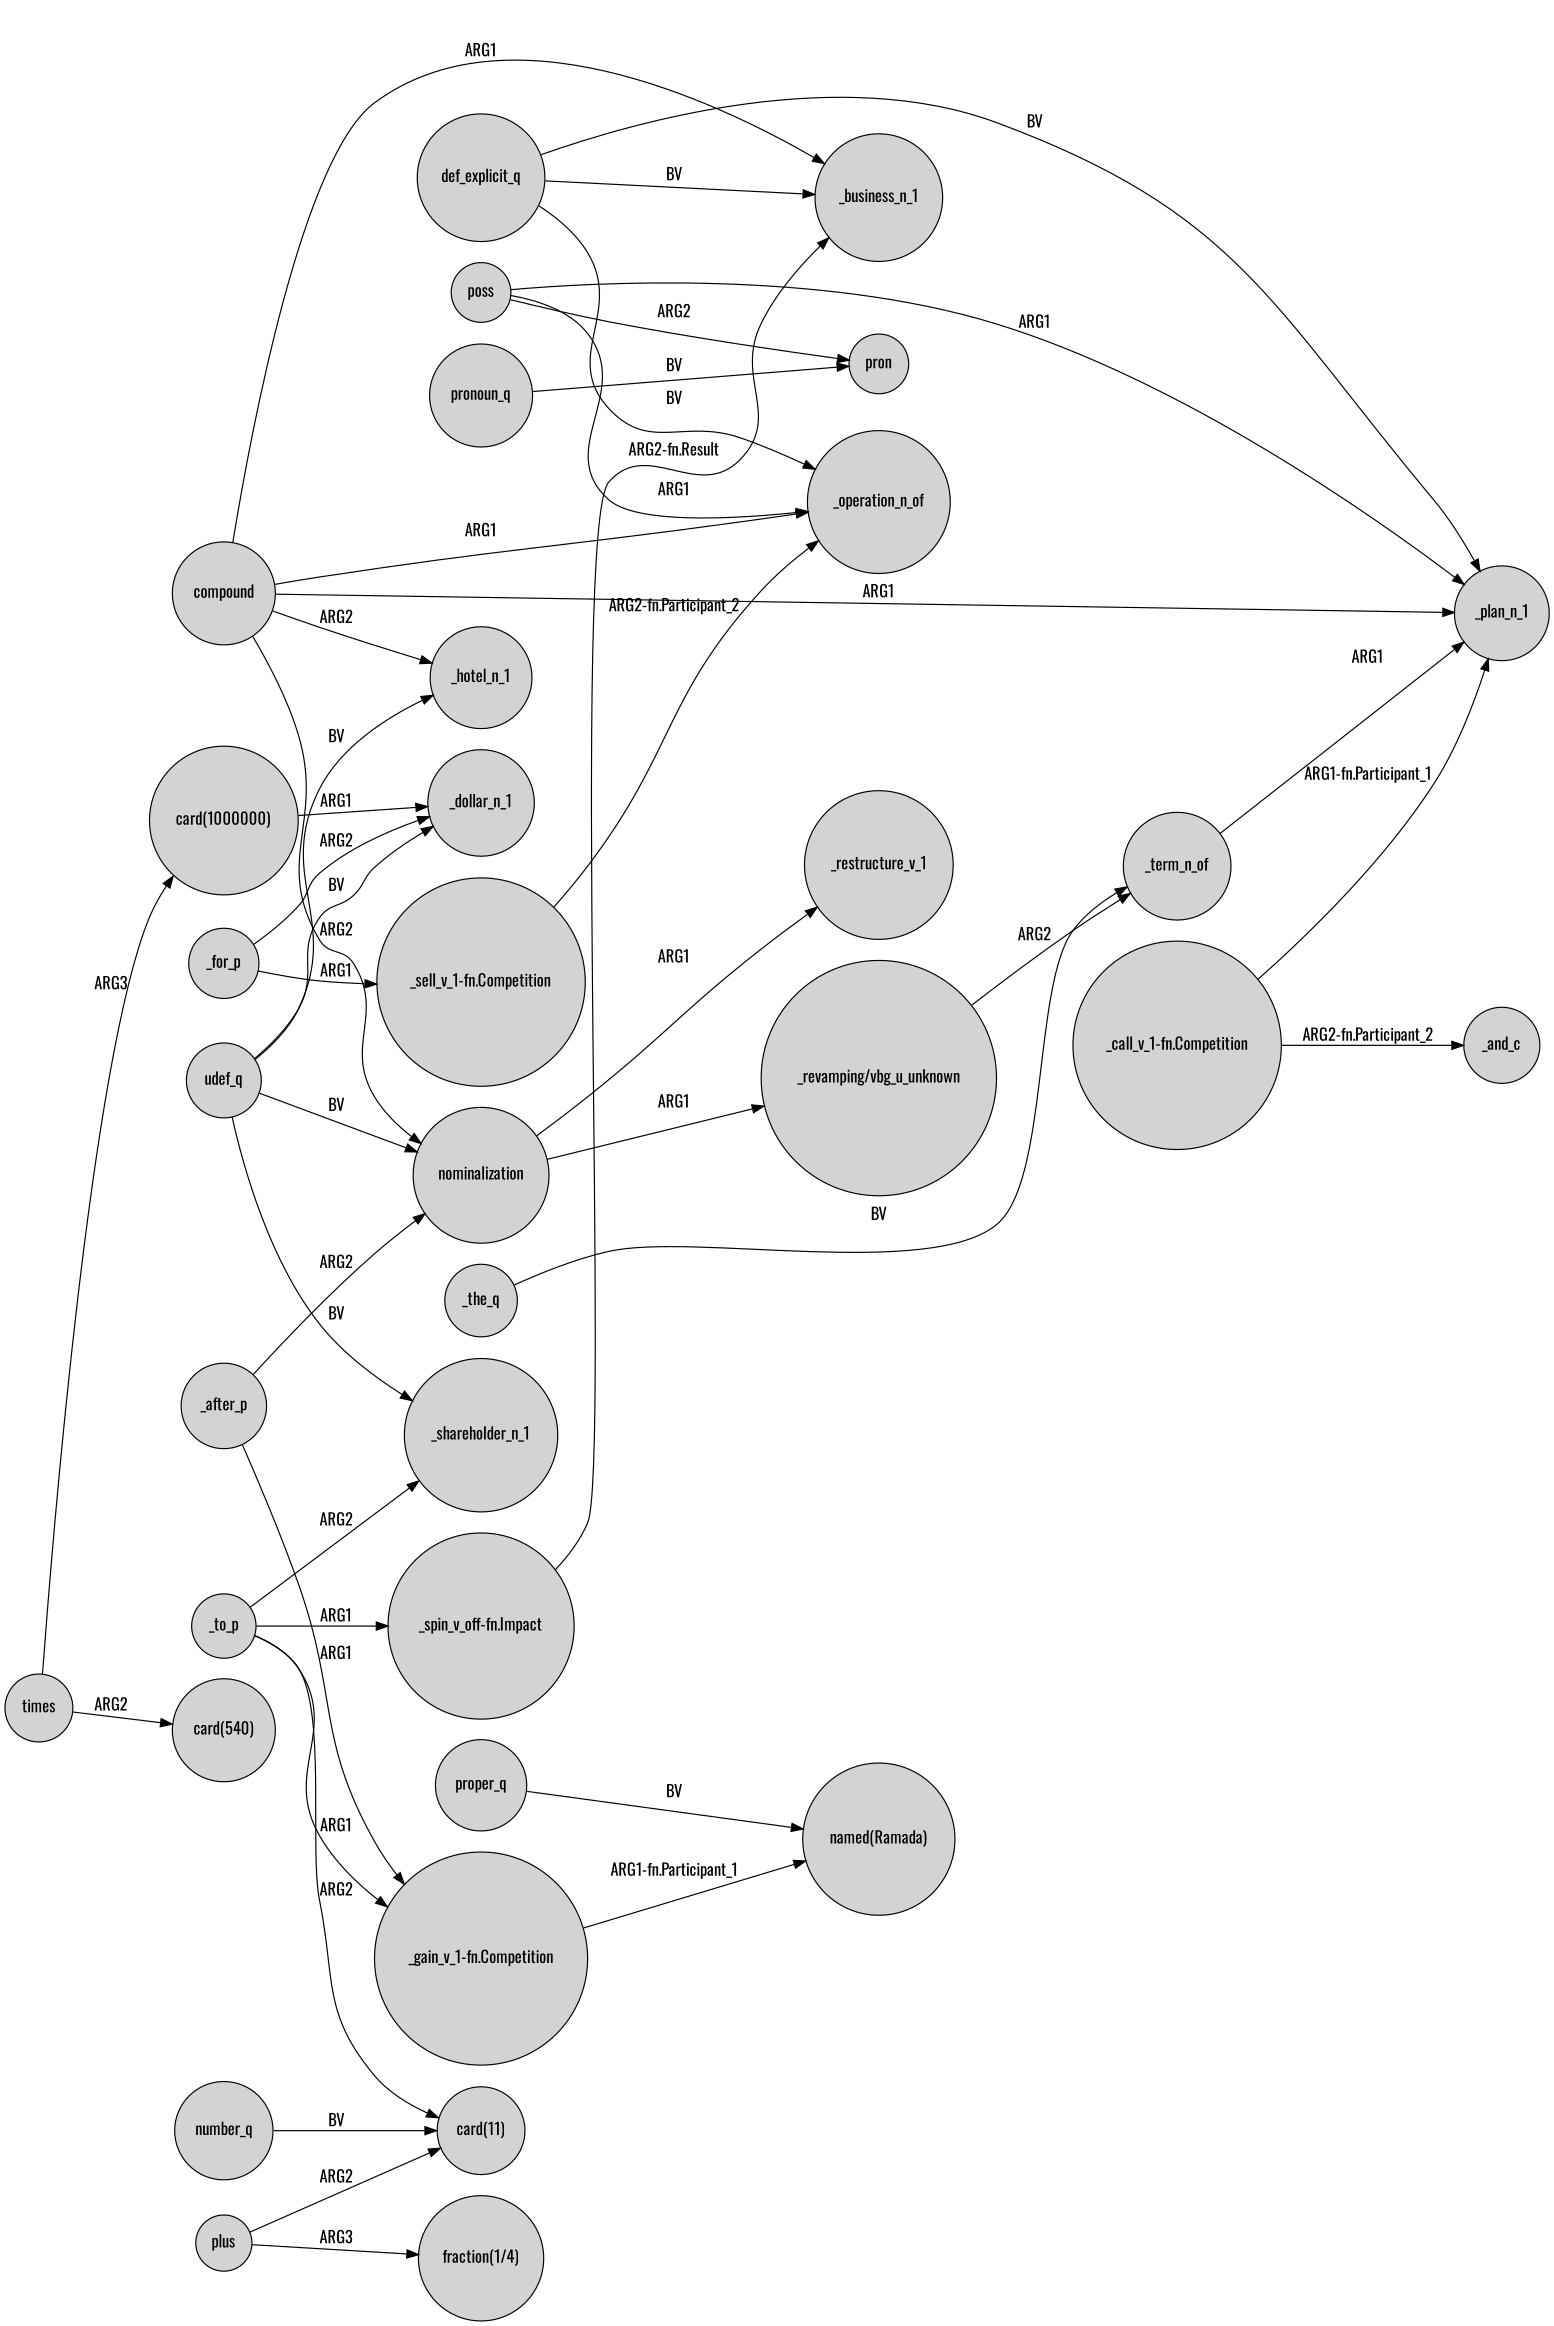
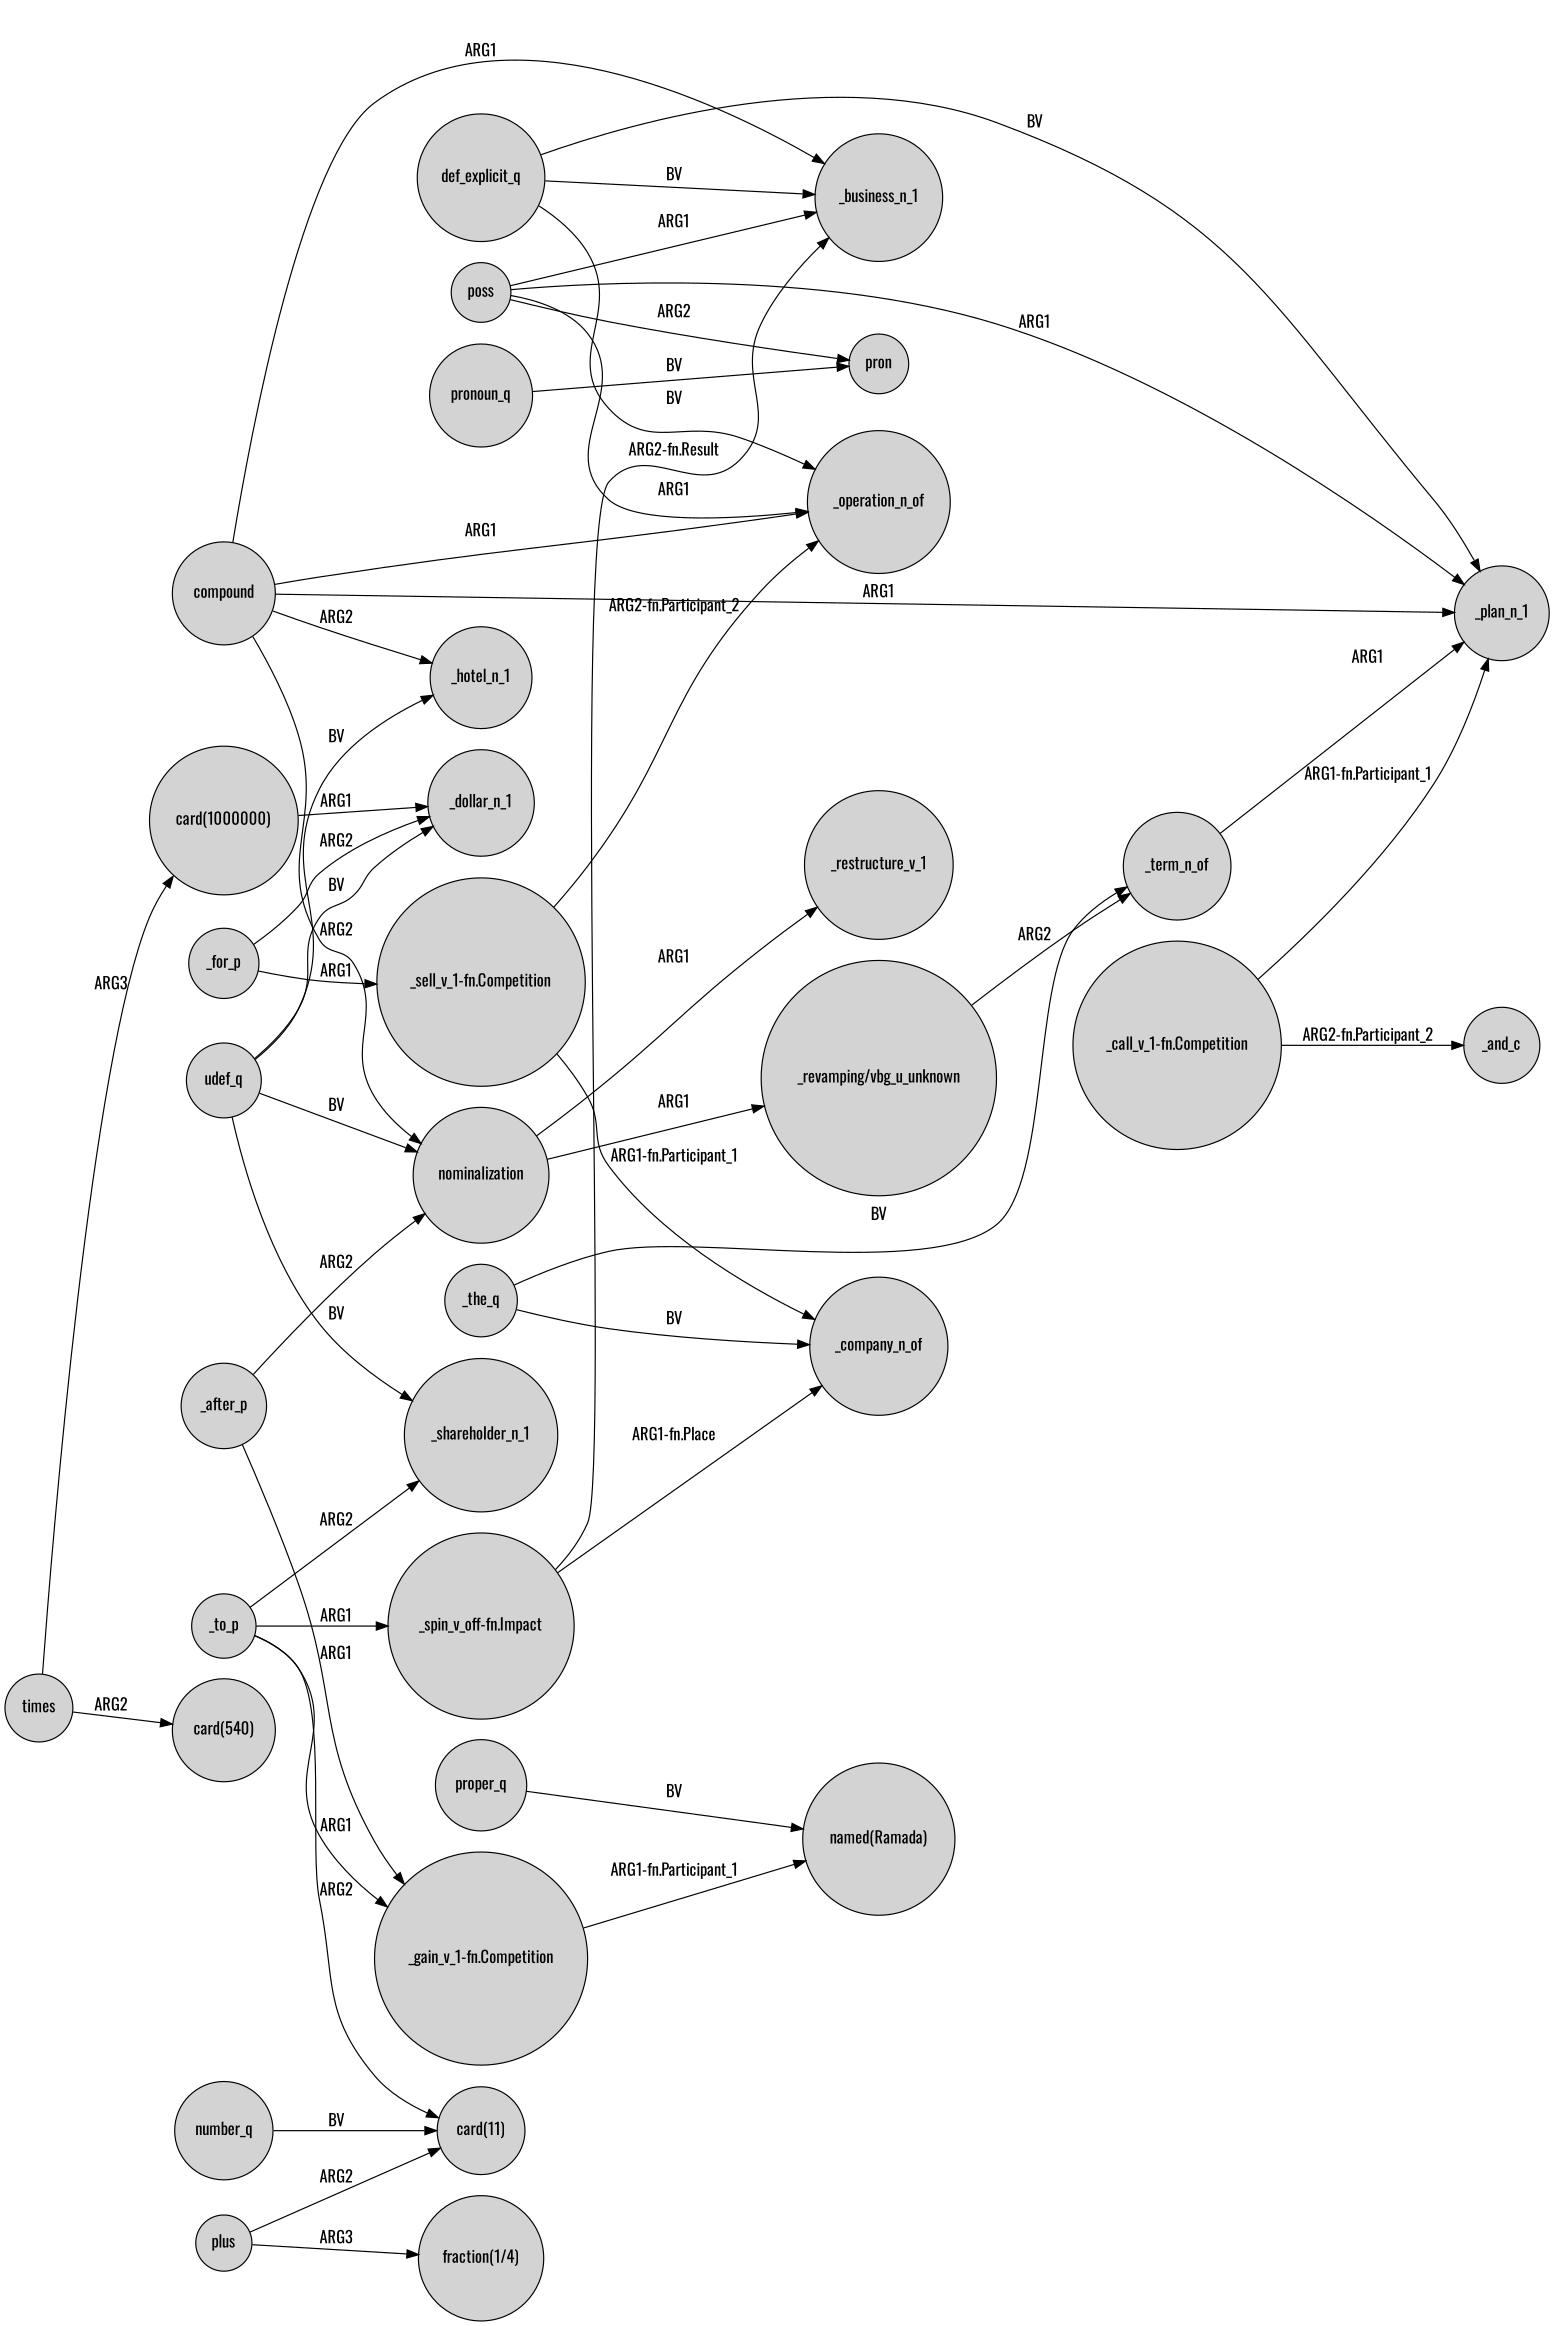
edge "poss" -> "_business_n_1": added, label "ARG1"
node "_company_n_of": added
